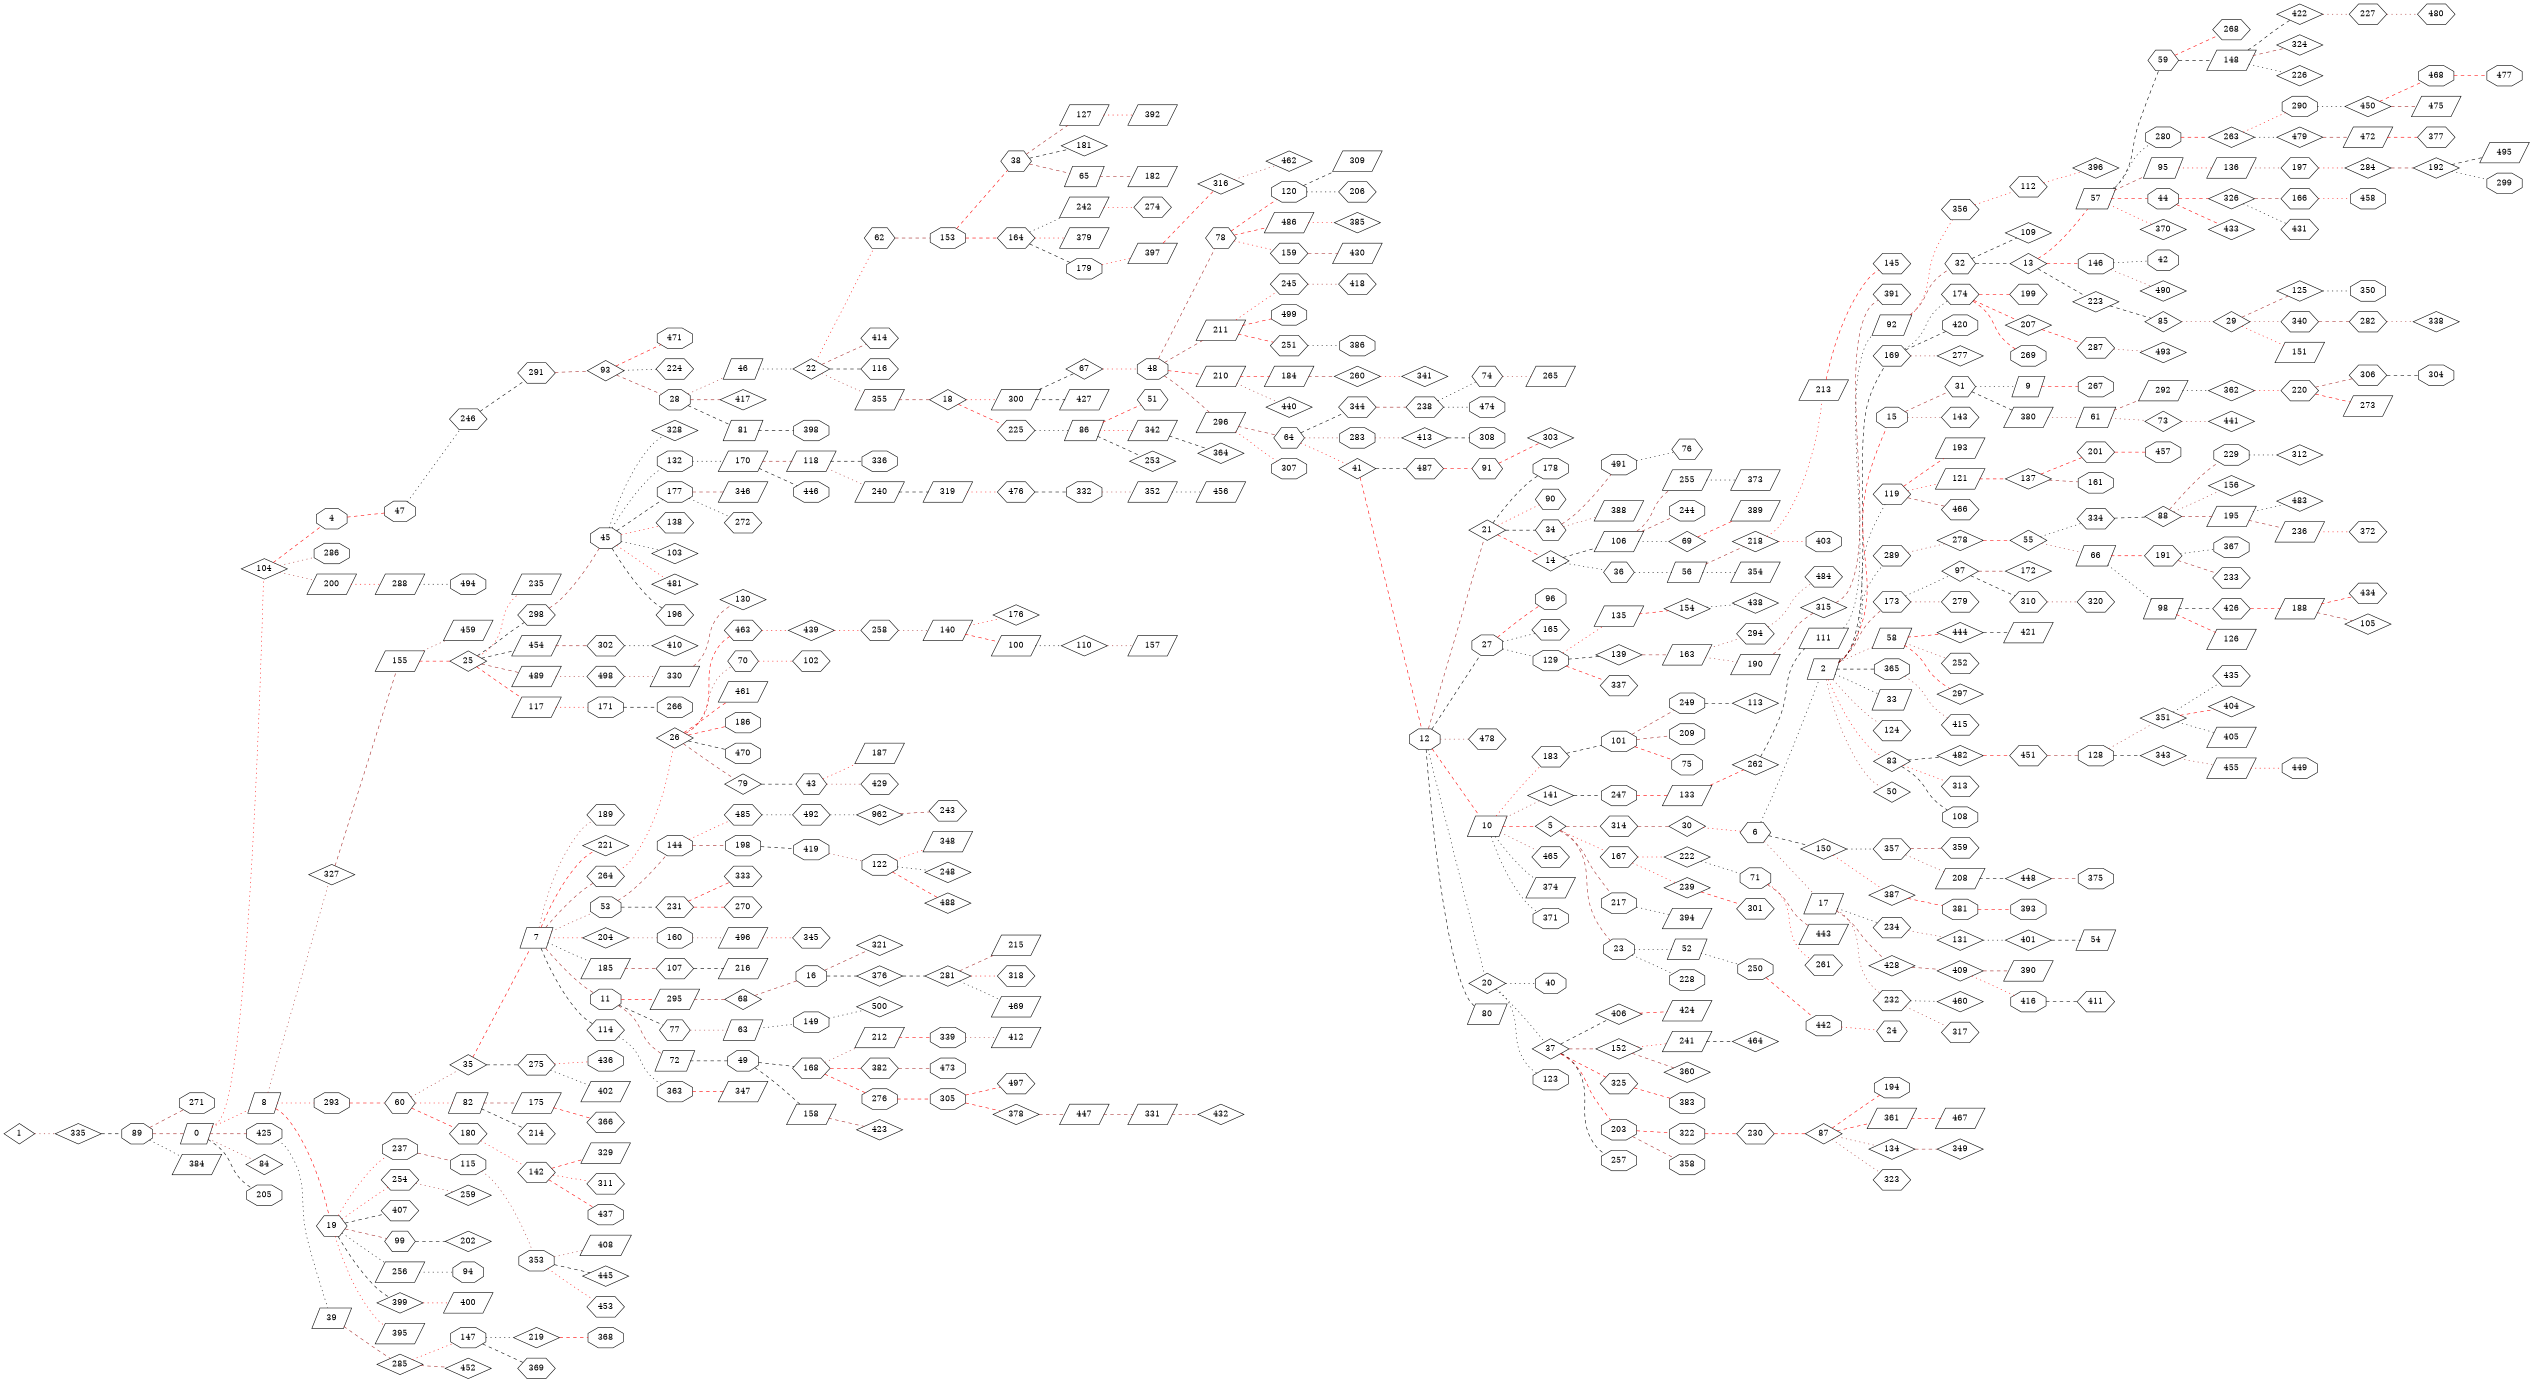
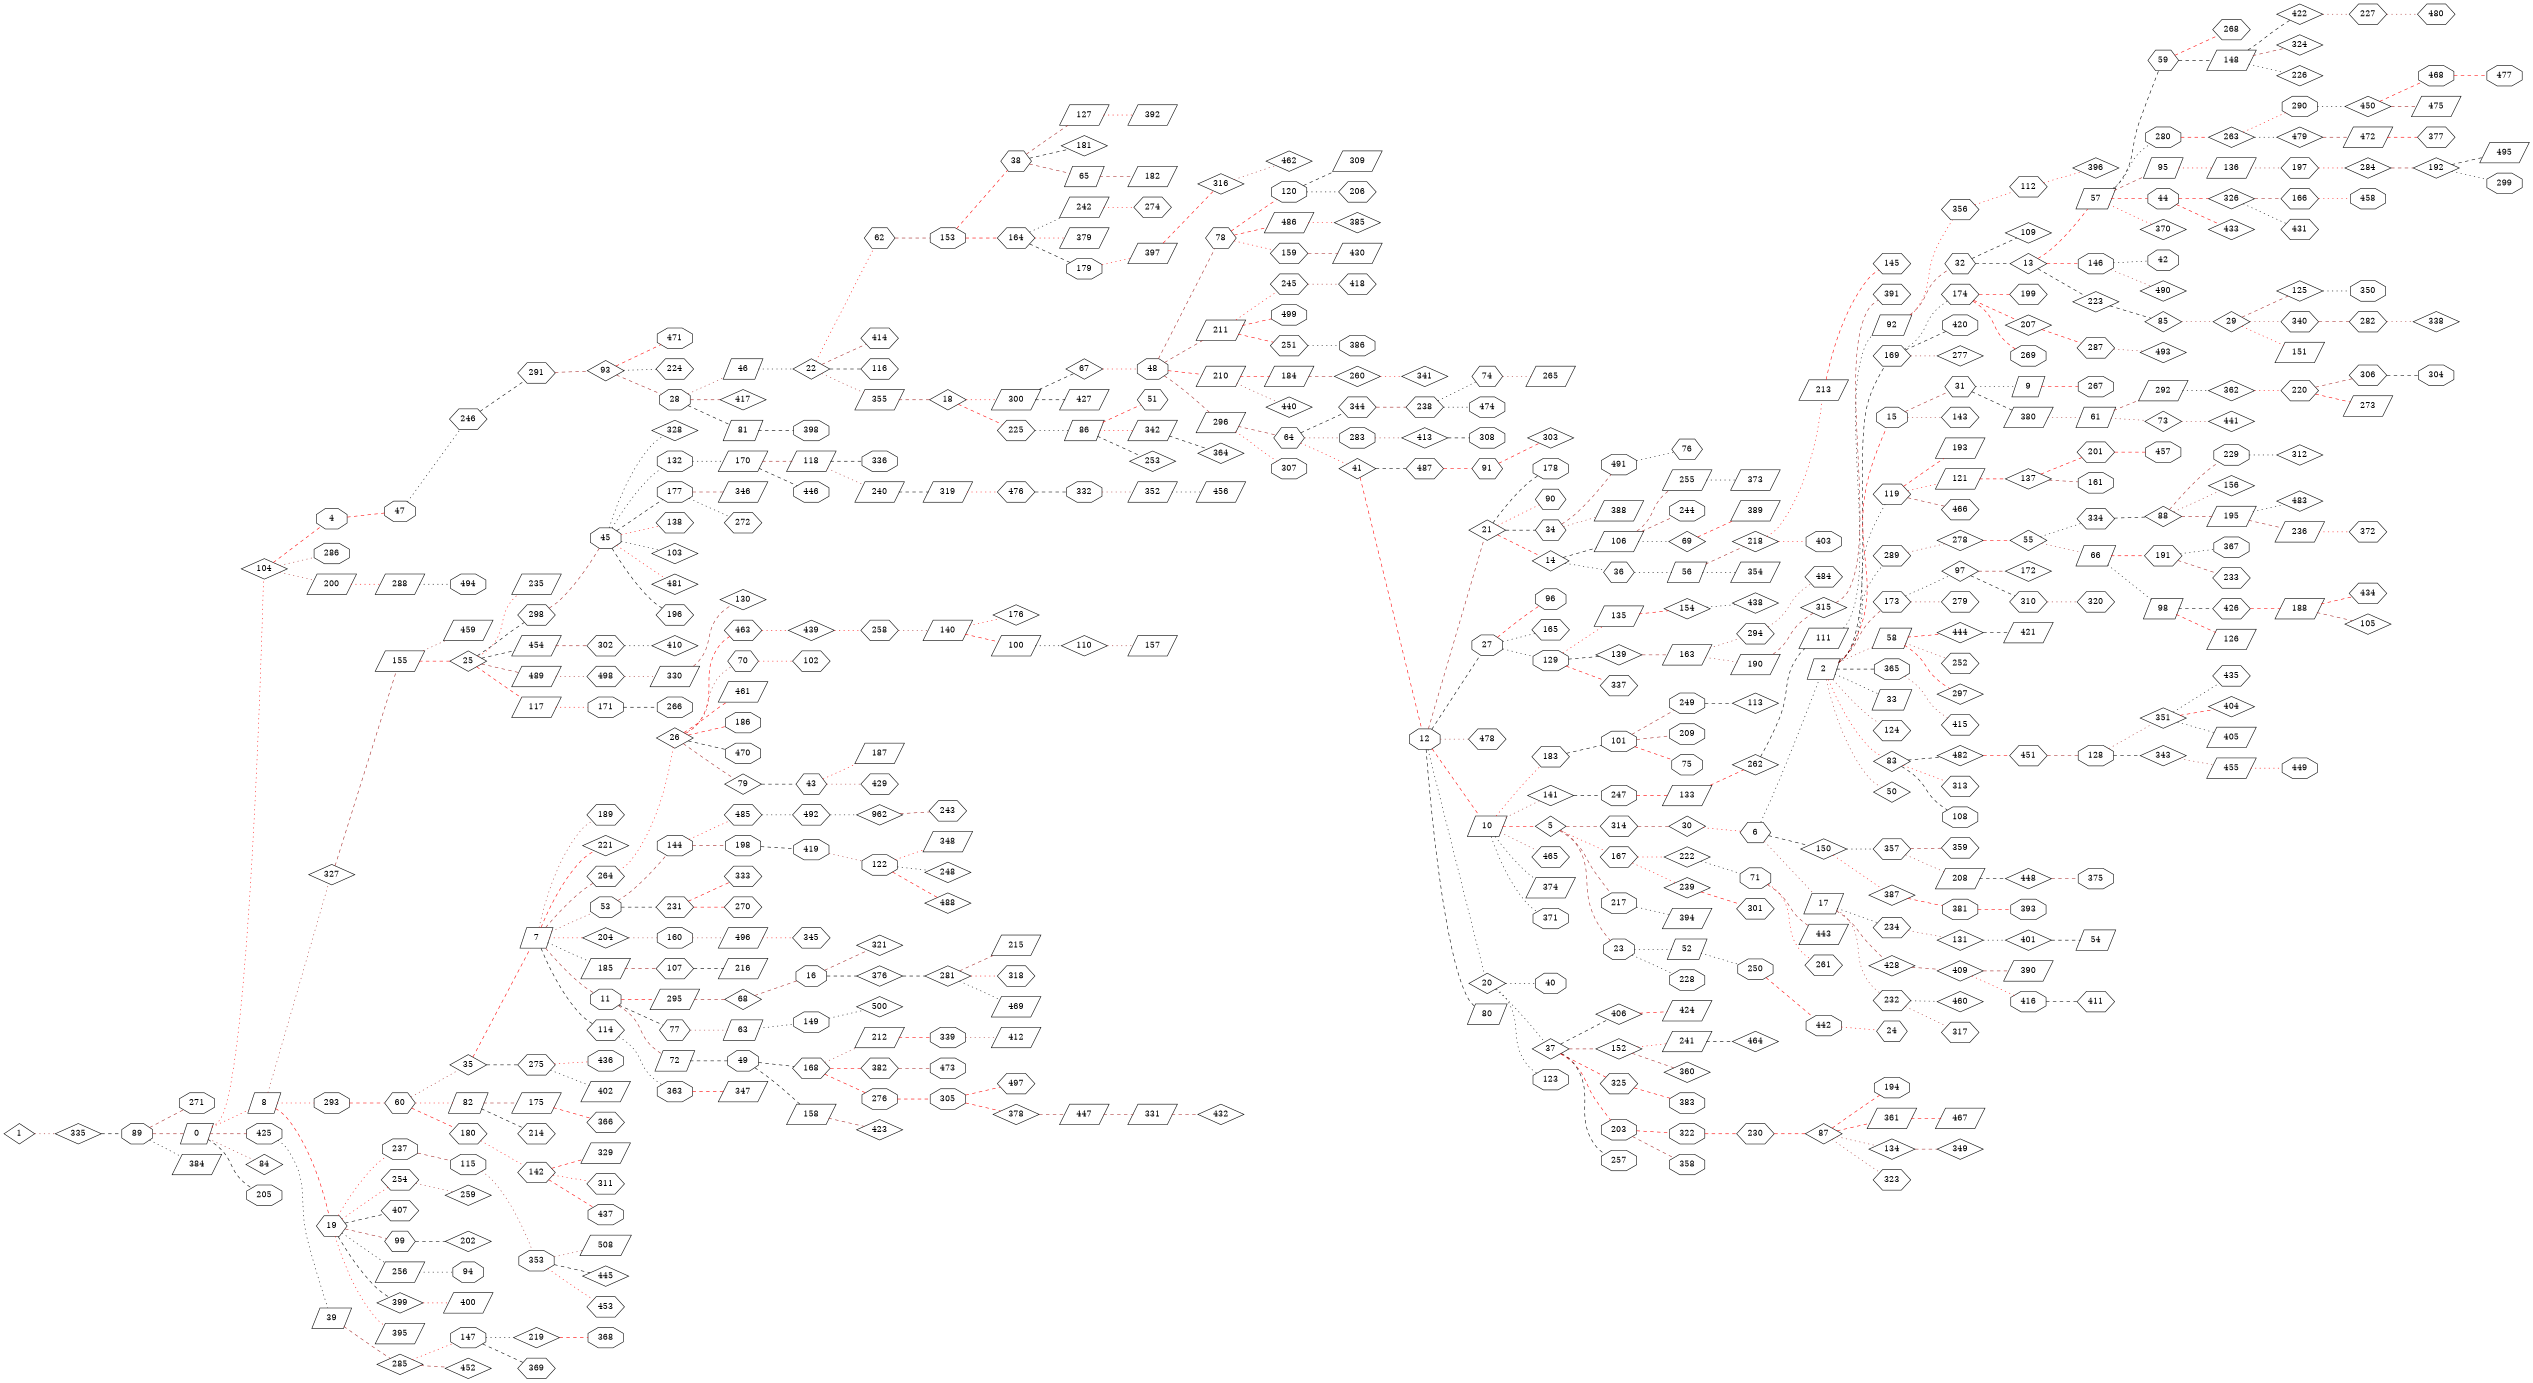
node "408": label "408" -> "508"
